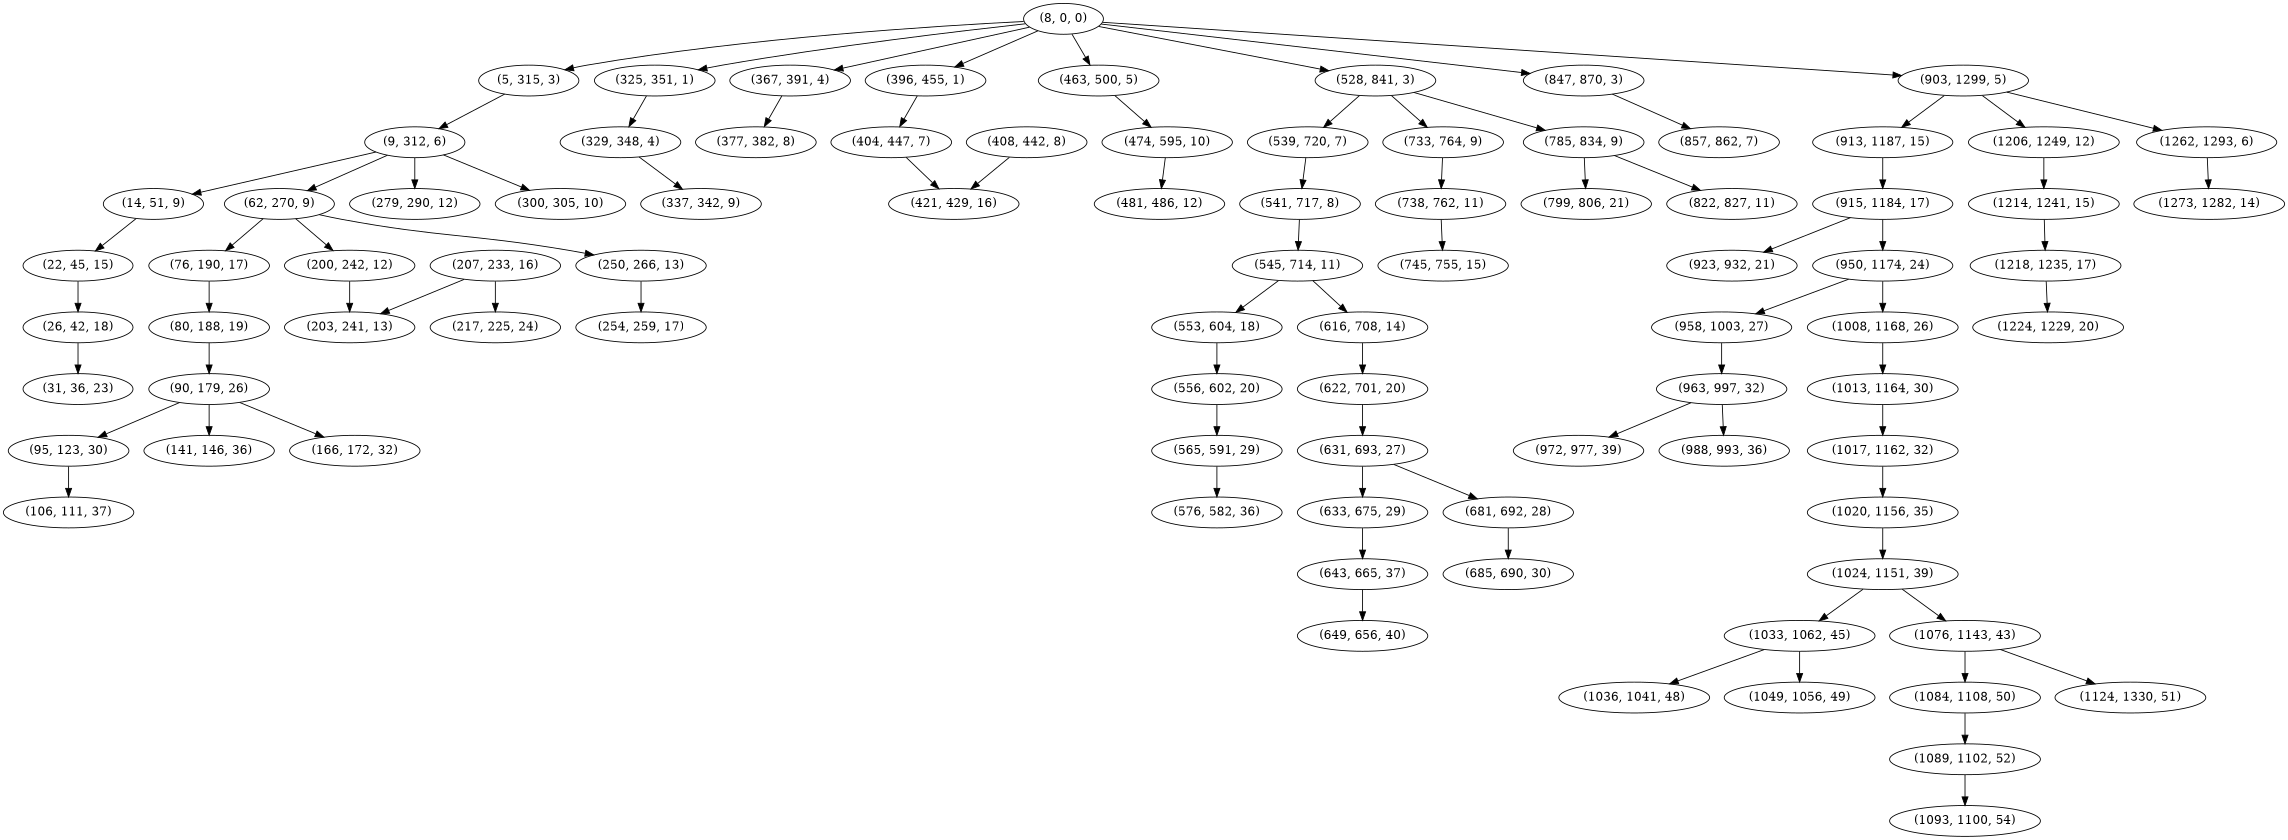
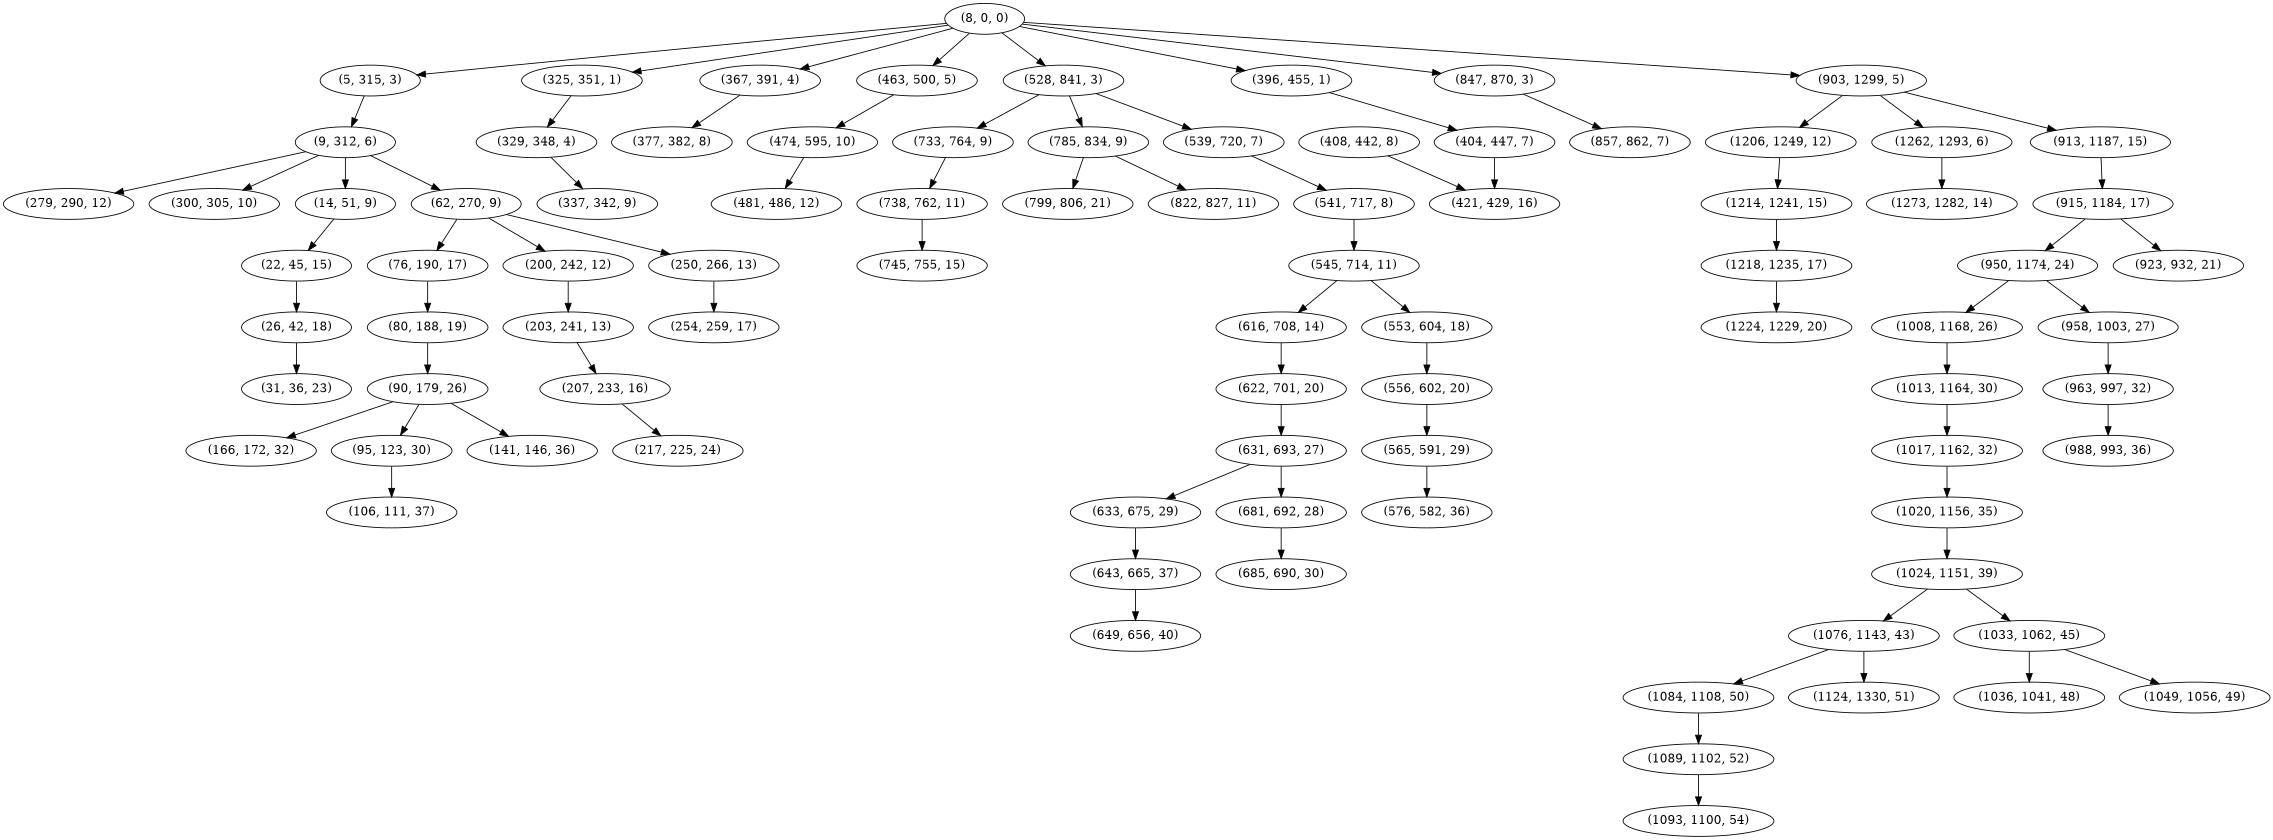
edge "(207, 233, 16)" -> "(203, 241, 13)": reversed
node "(972, 977, 39)": removed
